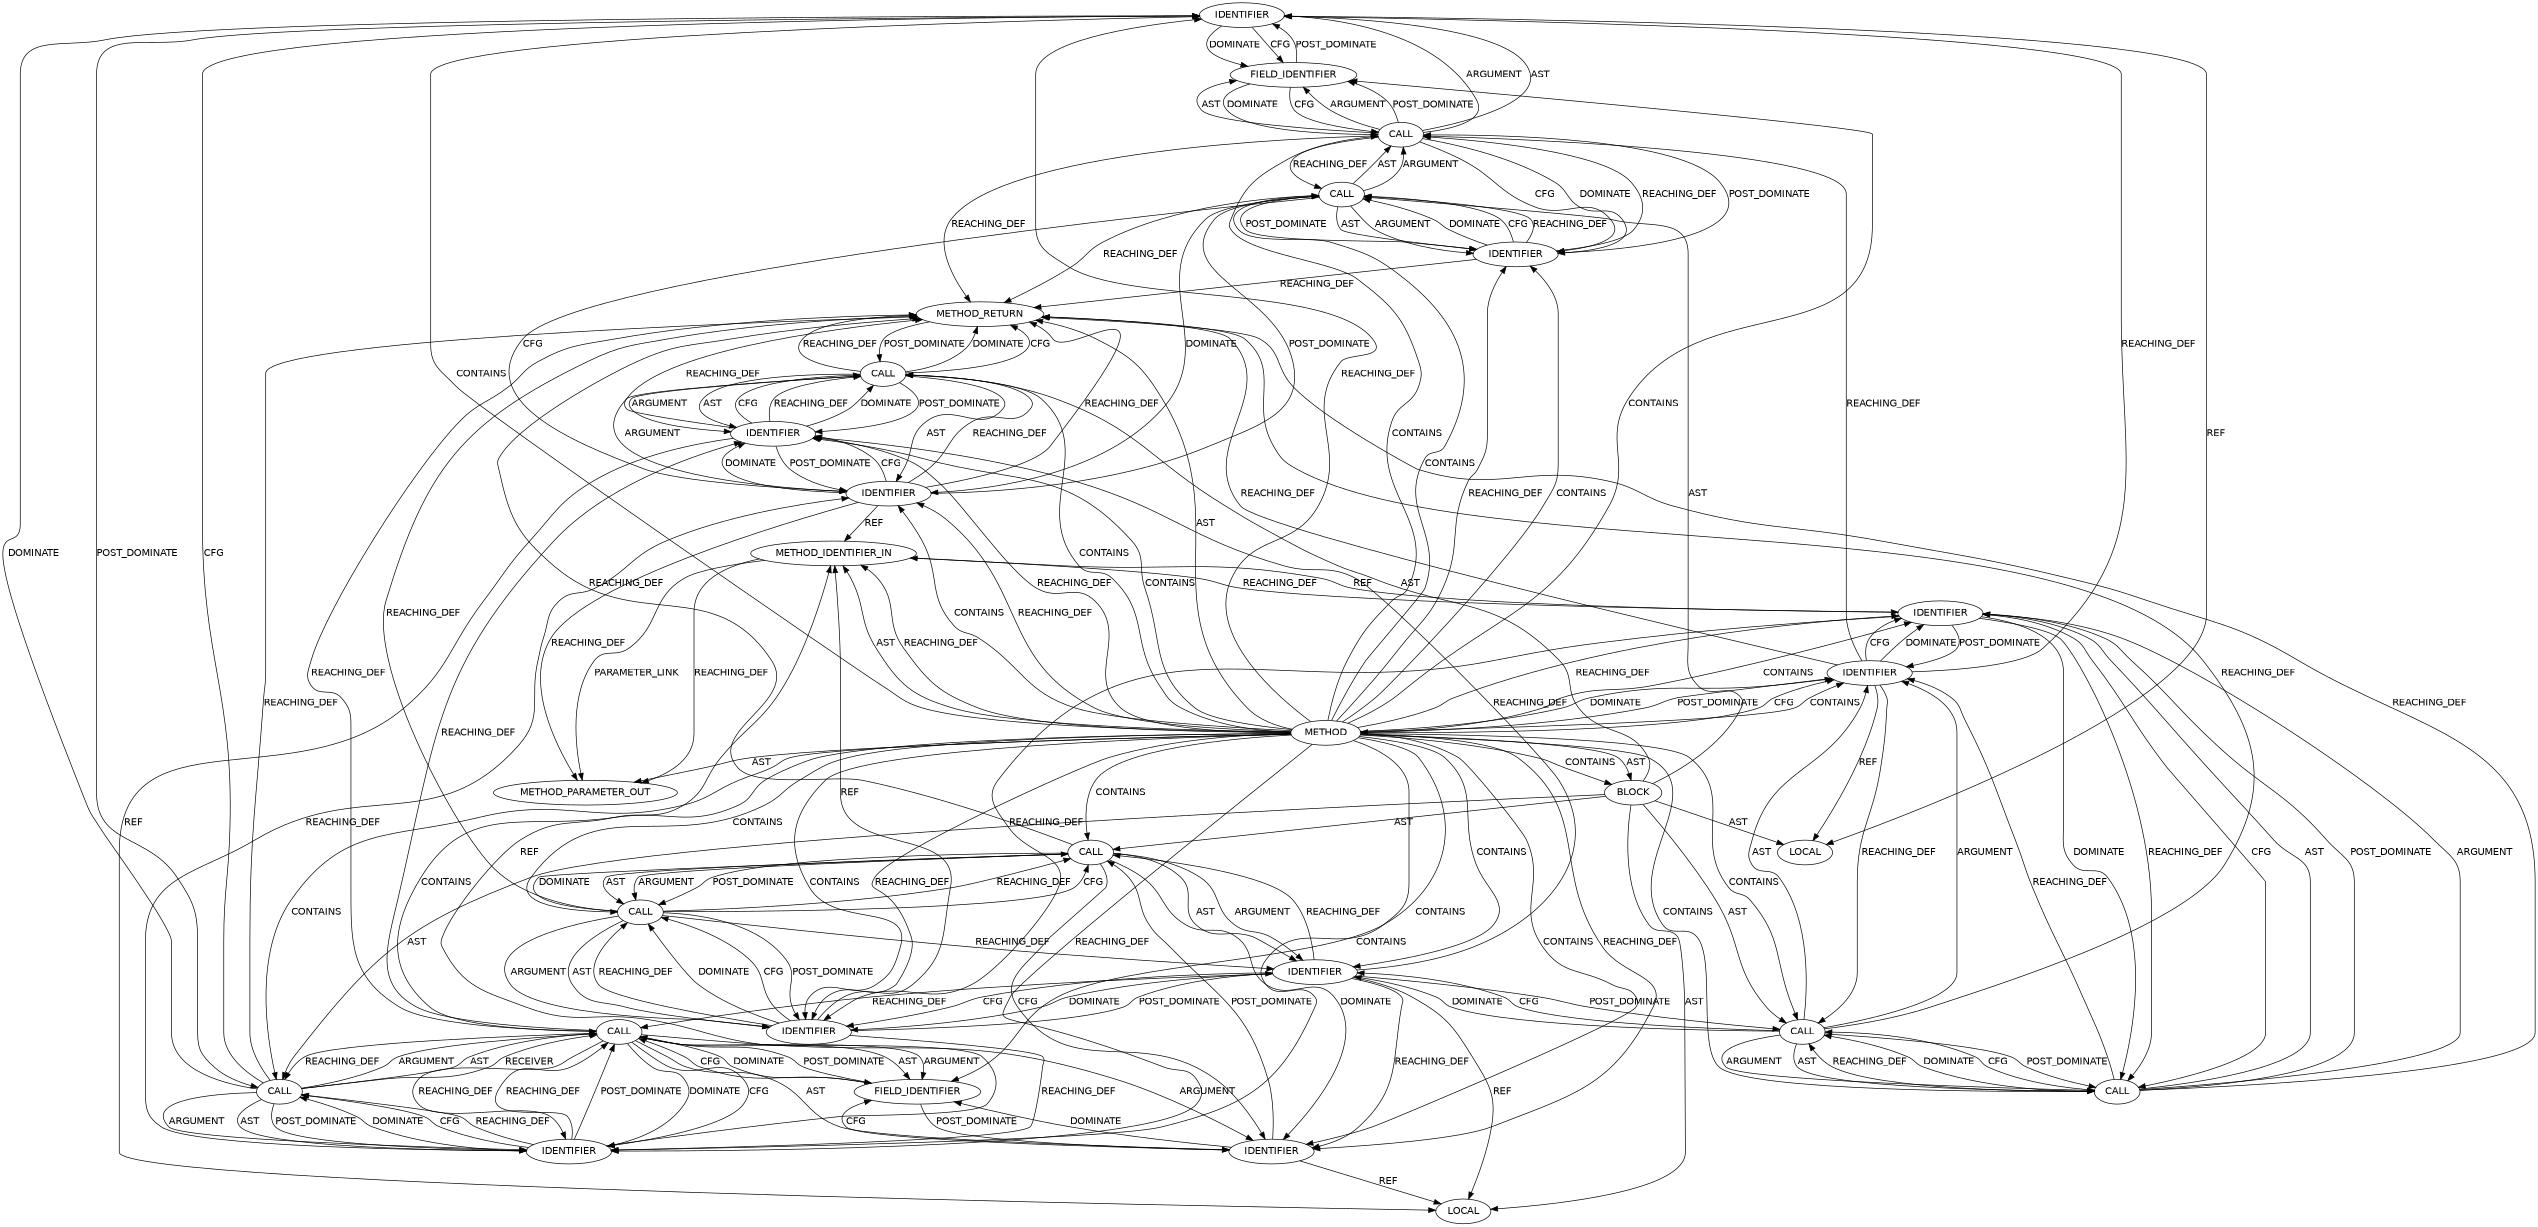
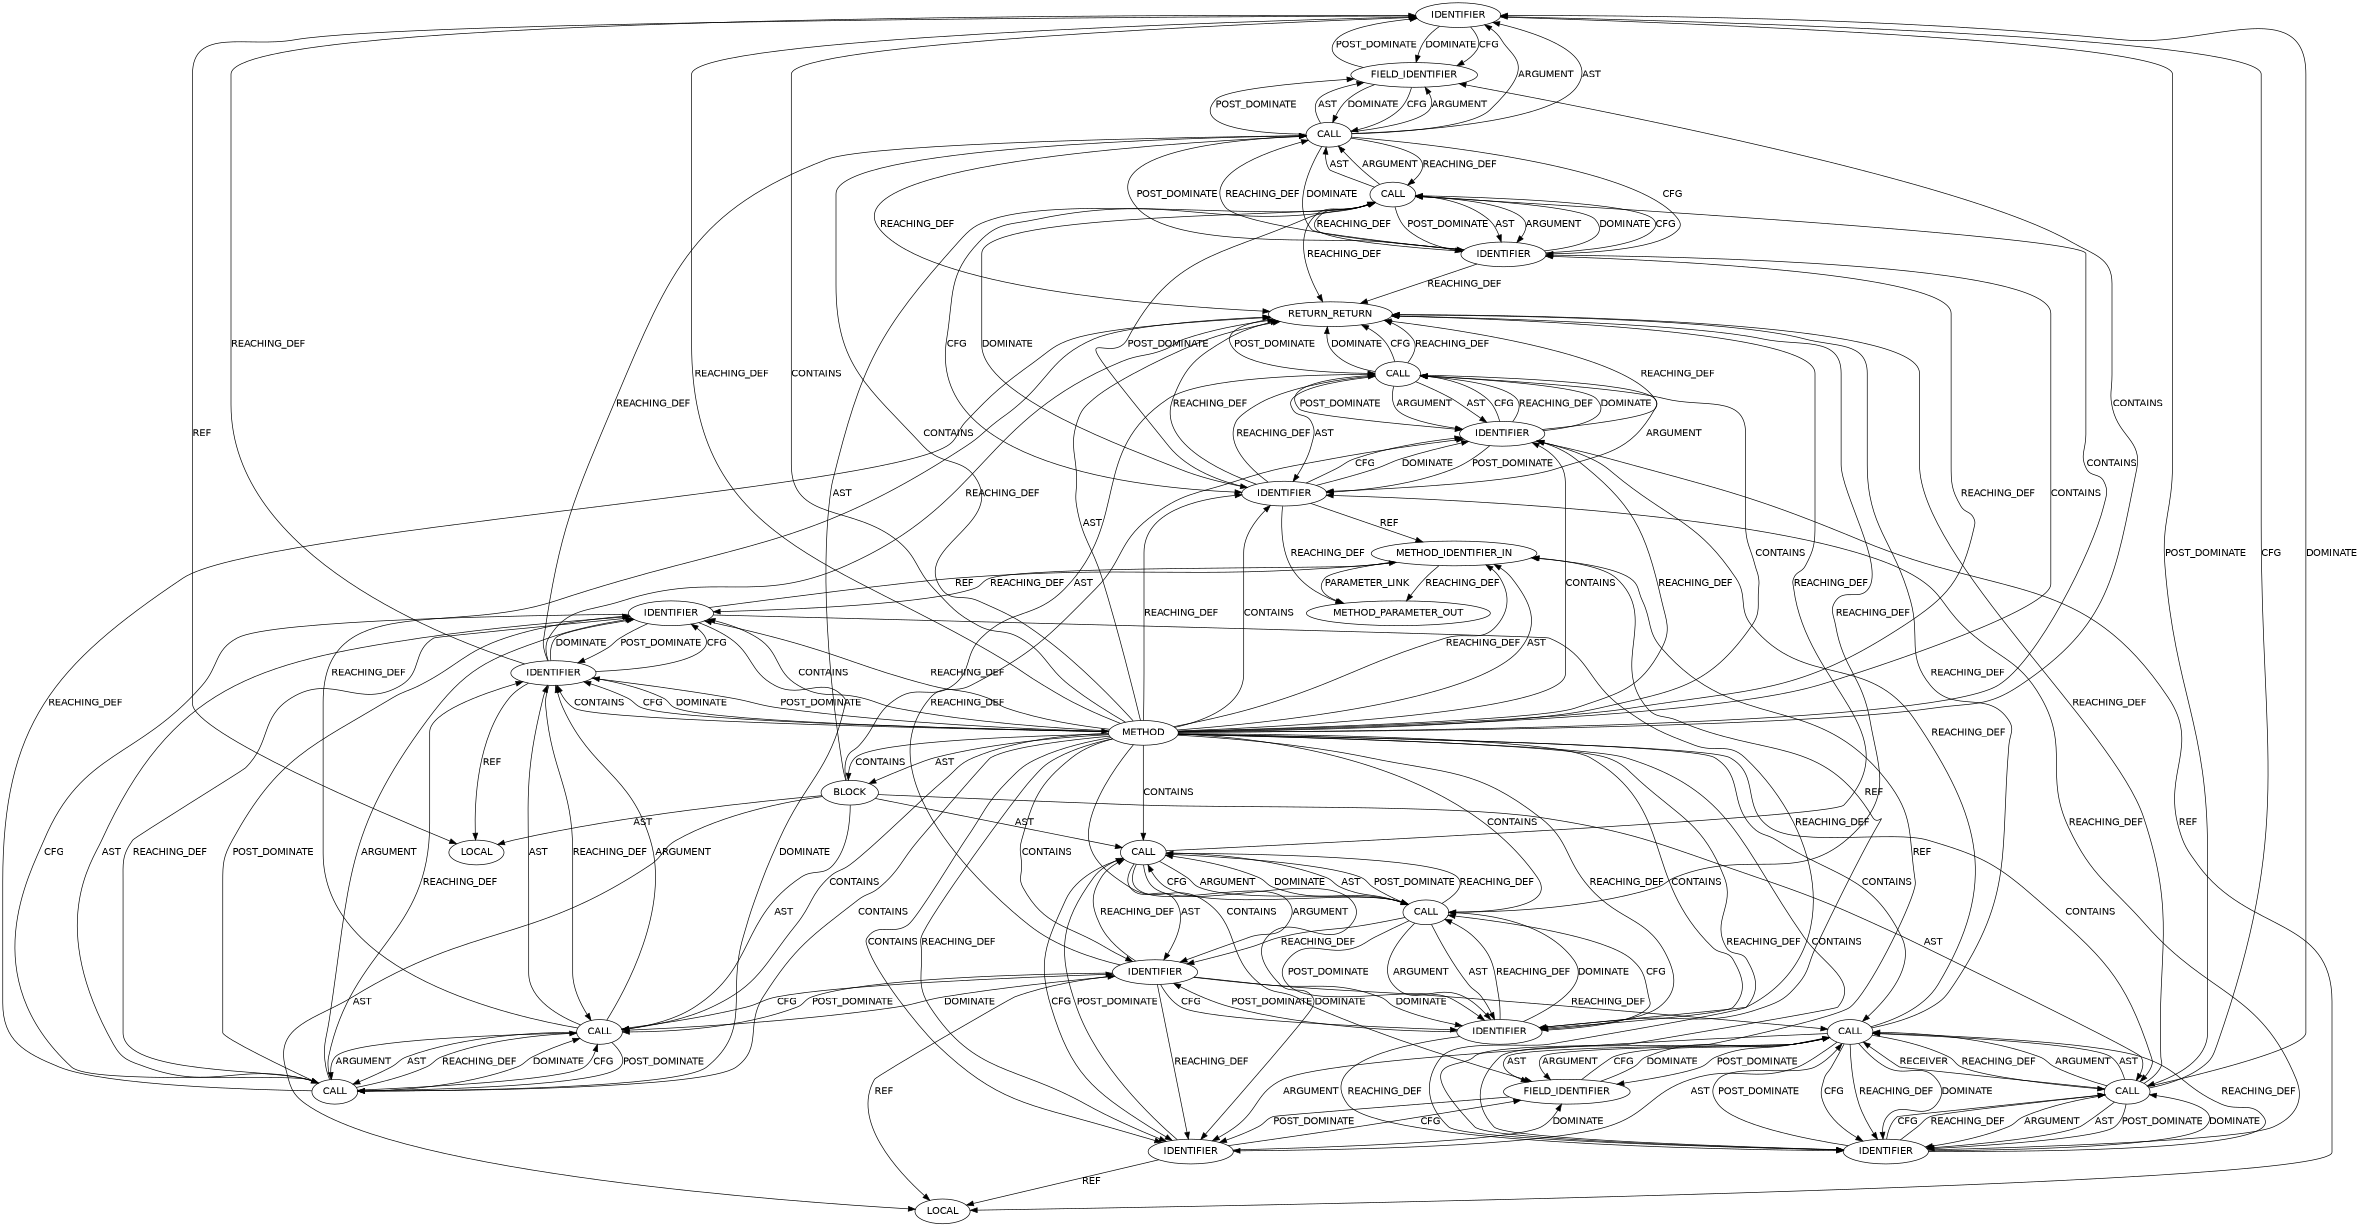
node "METHOD_RETURN": label "METHOD_RETURN" -> "RETURN_RETURN"
edge "METHOD" -> "METHOD_PARAMETER_OUT": removed, label "AST"
